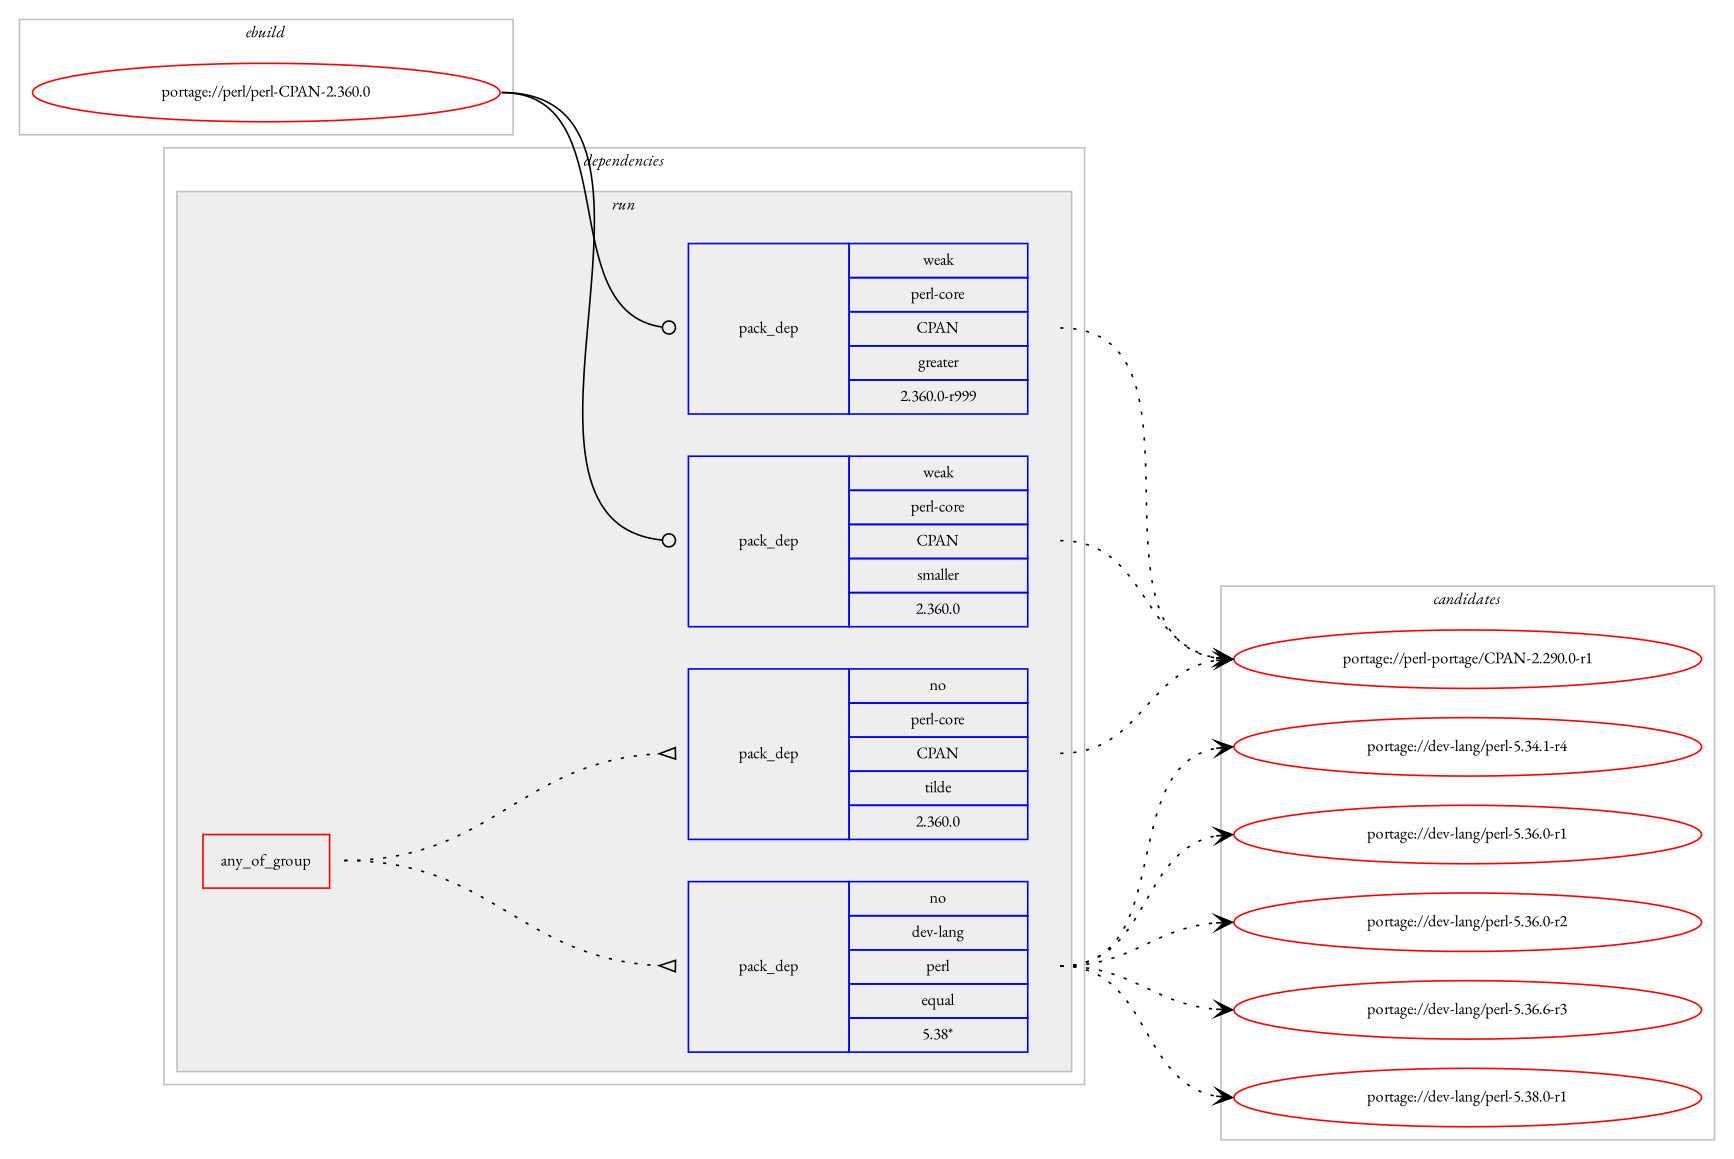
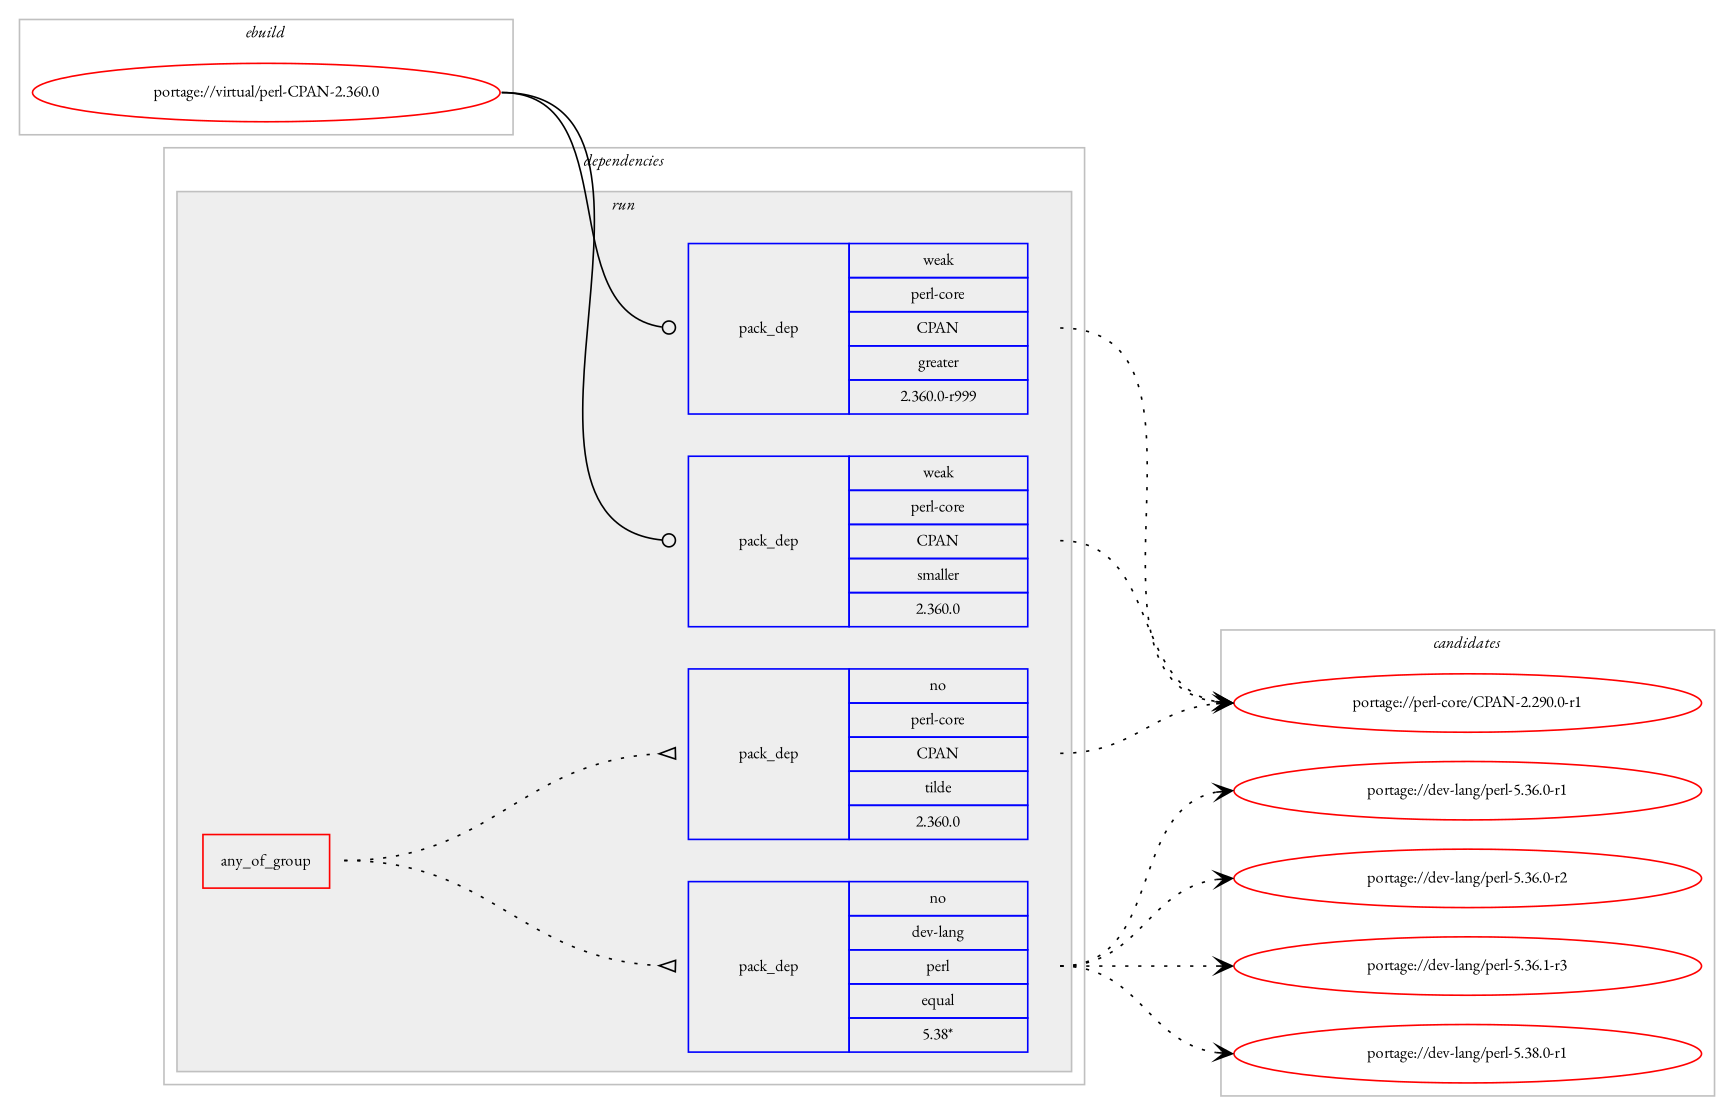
node "portage://perl/perl-CPAN-2.360.0": label "portage://perl/perl-CPAN-2.360.0" -> "portage://virtual/perl-CPAN-2.360.0"
node "portage://perl-portage/CPAN-2.290.0-r1": label "portage://perl-portage/CPAN-2.290.0-r1" -> "portage://perl-core/CPAN-2.290.0-r1"
node "portage://dev-lang/perl-5.34.1-r4": removed
node "portage://dev-lang/perl-5.36.6-r3": label "portage://dev-lang/perl-5.36.6-r3" -> "portage://dev-lang/perl-5.36.1-r3"
